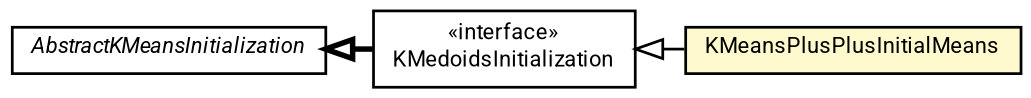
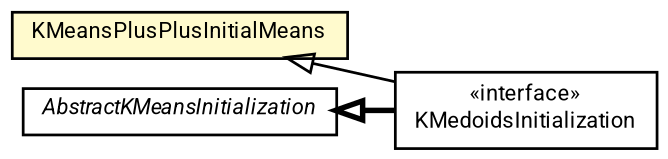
edge "KMeansPlusPlusInitialMeans" -> "KMedoidsInitialization": reversed
